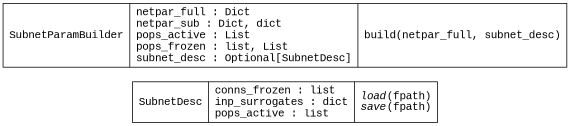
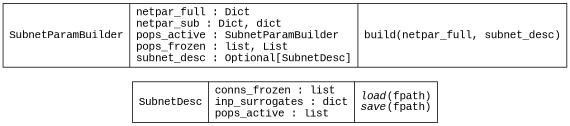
node "SubnetParamBuilder": text "pops_active : List" -> "pops_active : SubnetParamBuilder"
